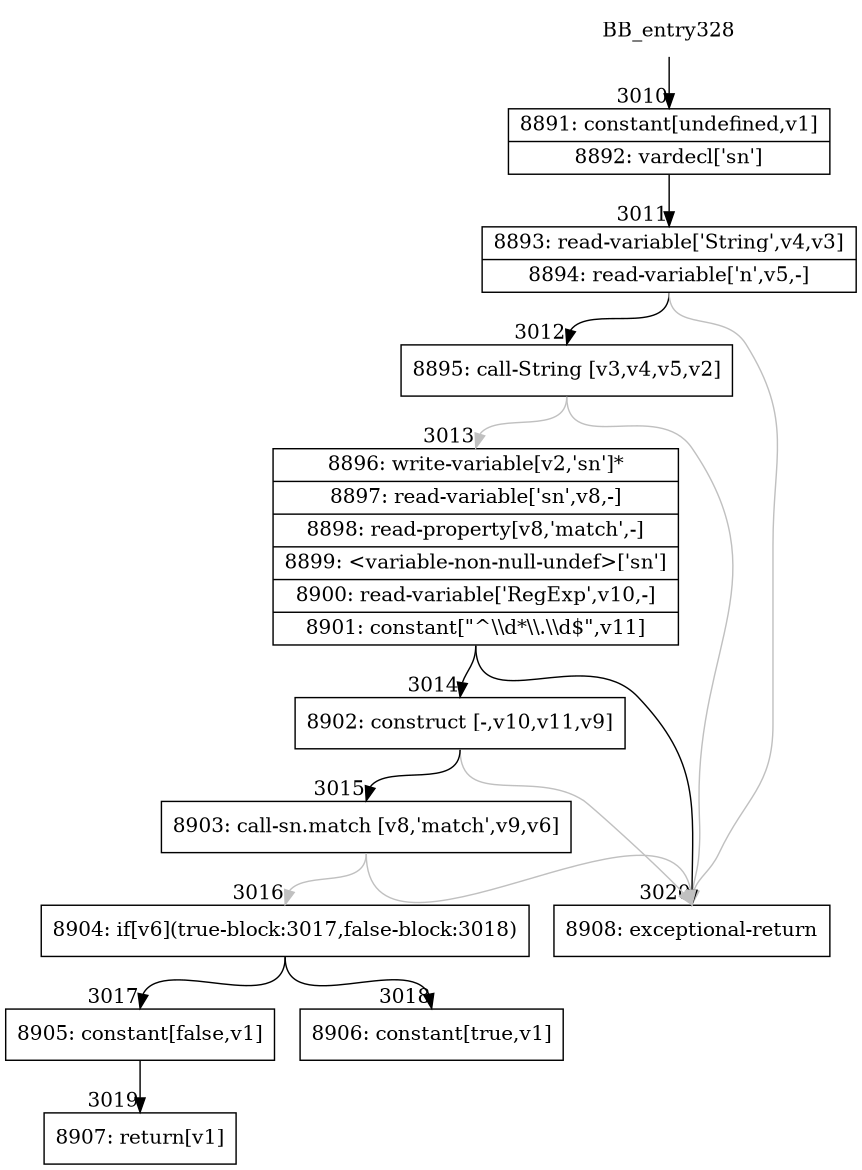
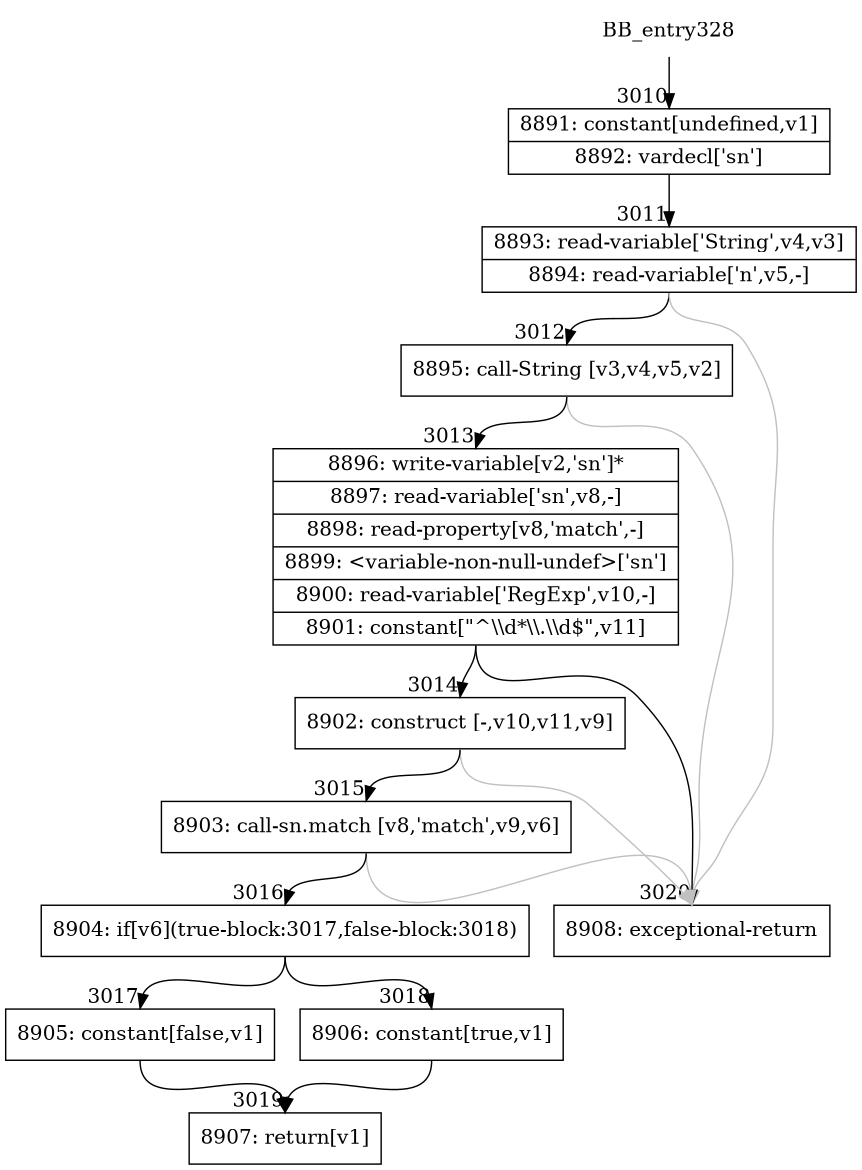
edge "8895: call-String [v3,v4,v5,v2]" -> "8896: write-variable[v2,'sn']*": color gray -> black
edge "8903: call-sn.match [v8,'match',v9,v6]" -> "8904: if[v6](true-block:3017,false-block:3018)": color gray -> black
edge "8906: constant[true,v1]" -> "8907: return[v1]": added
